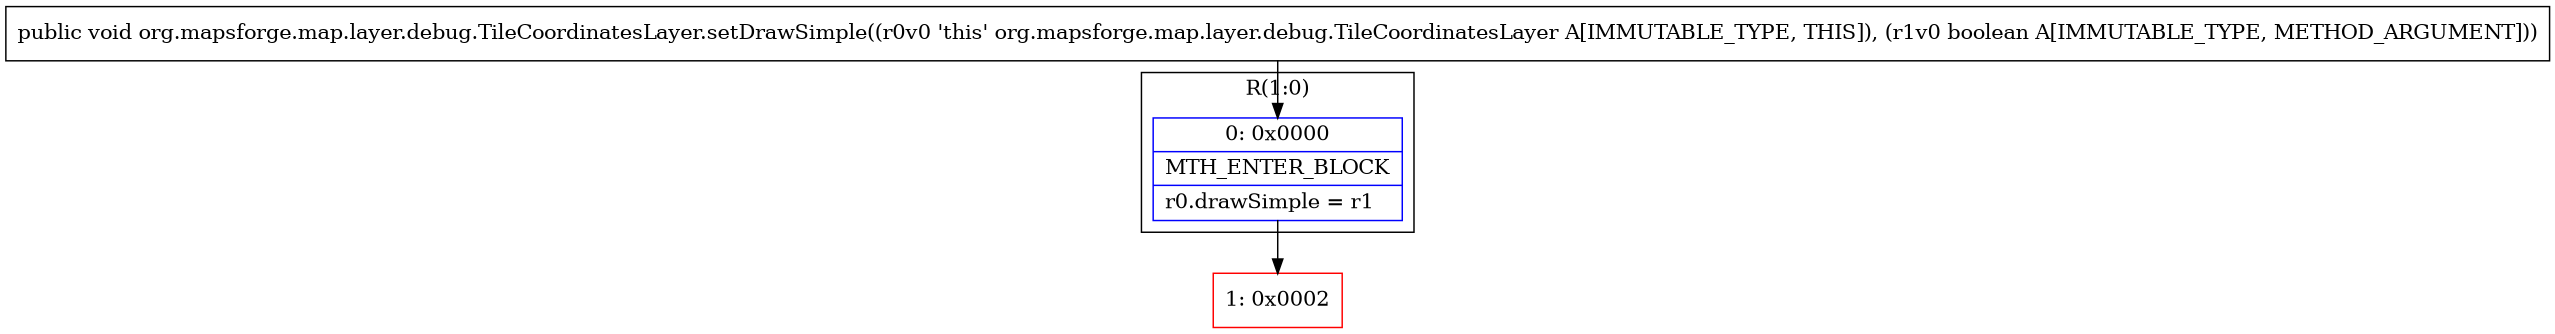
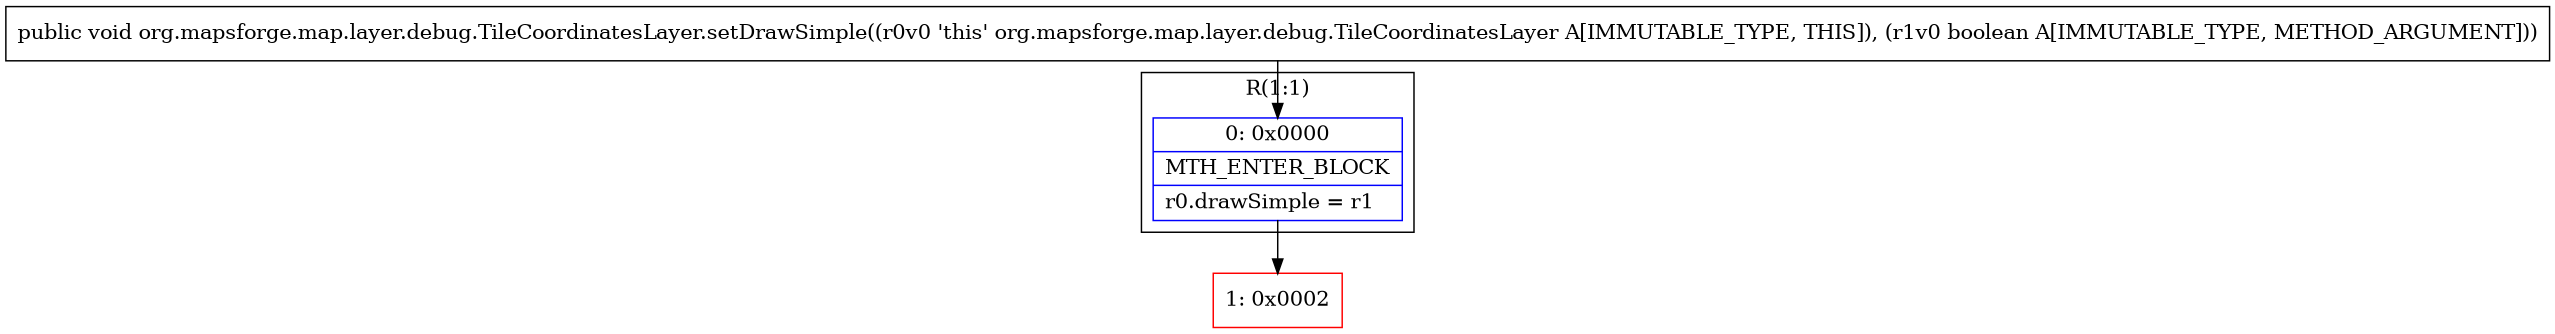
cluster "R(1:0)": label "R(1:0)" -> "R(1:1)"
